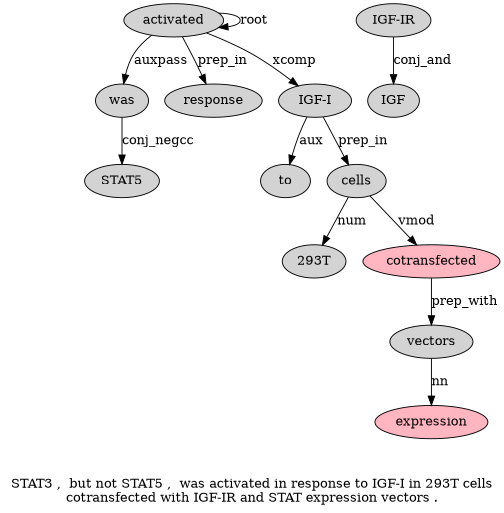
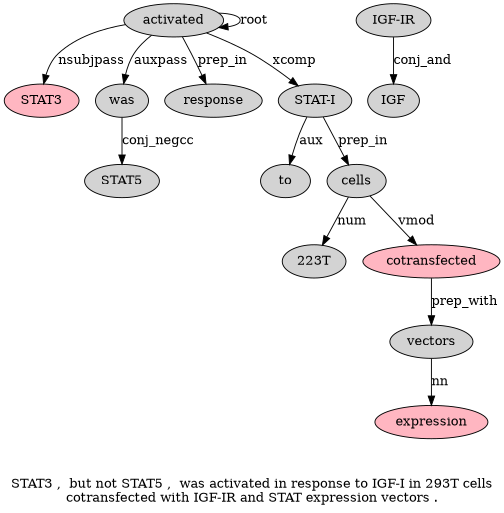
node "STAT3": added
node "IGF-I": label "IGF-I" -> "STAT-I"
node "293T": label "293T" -> "223T"
